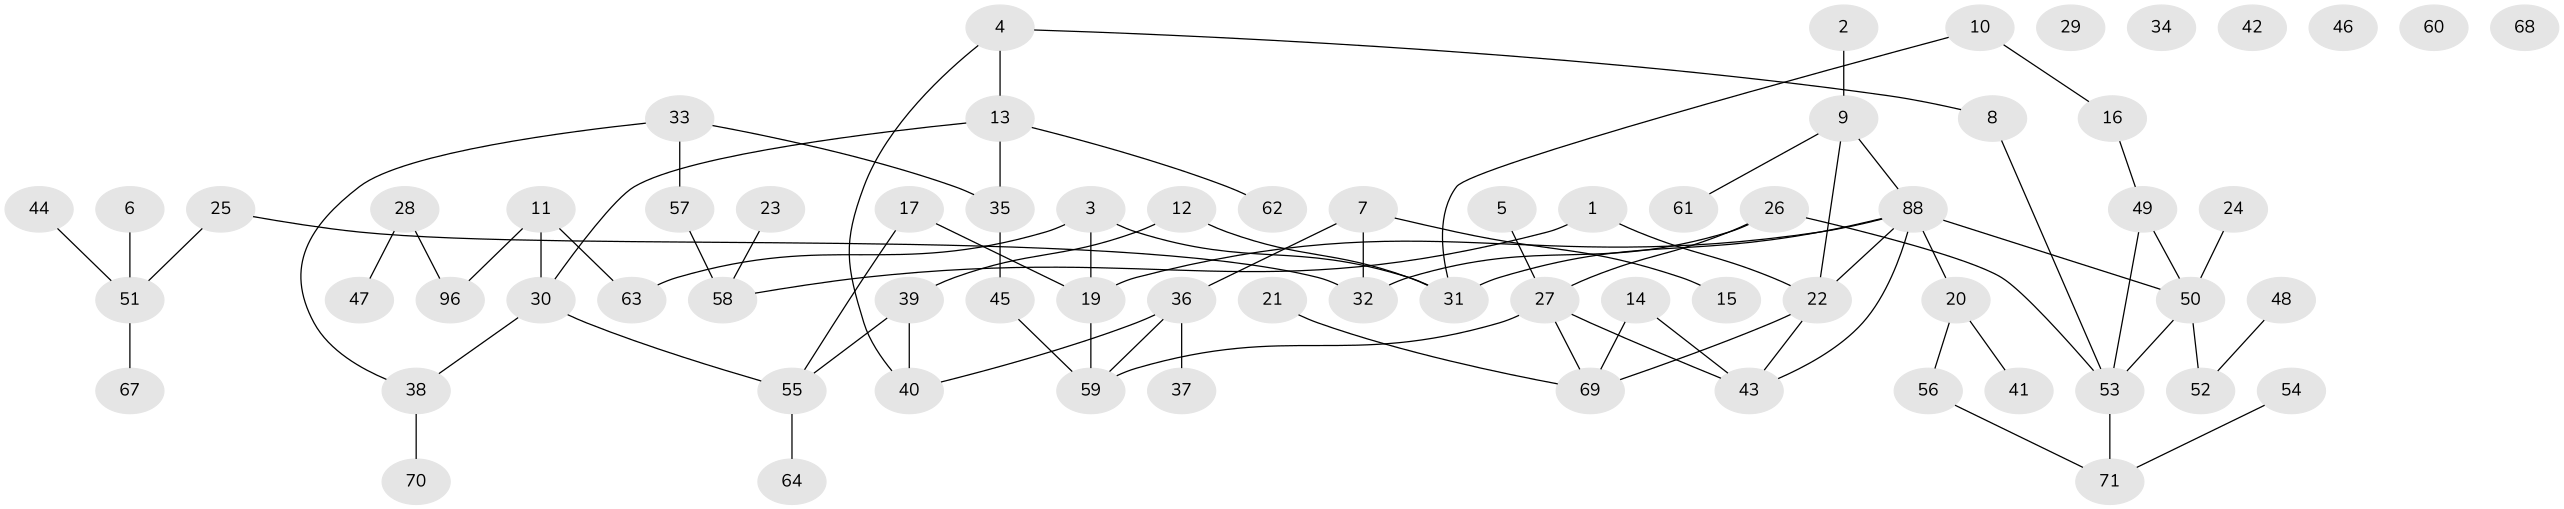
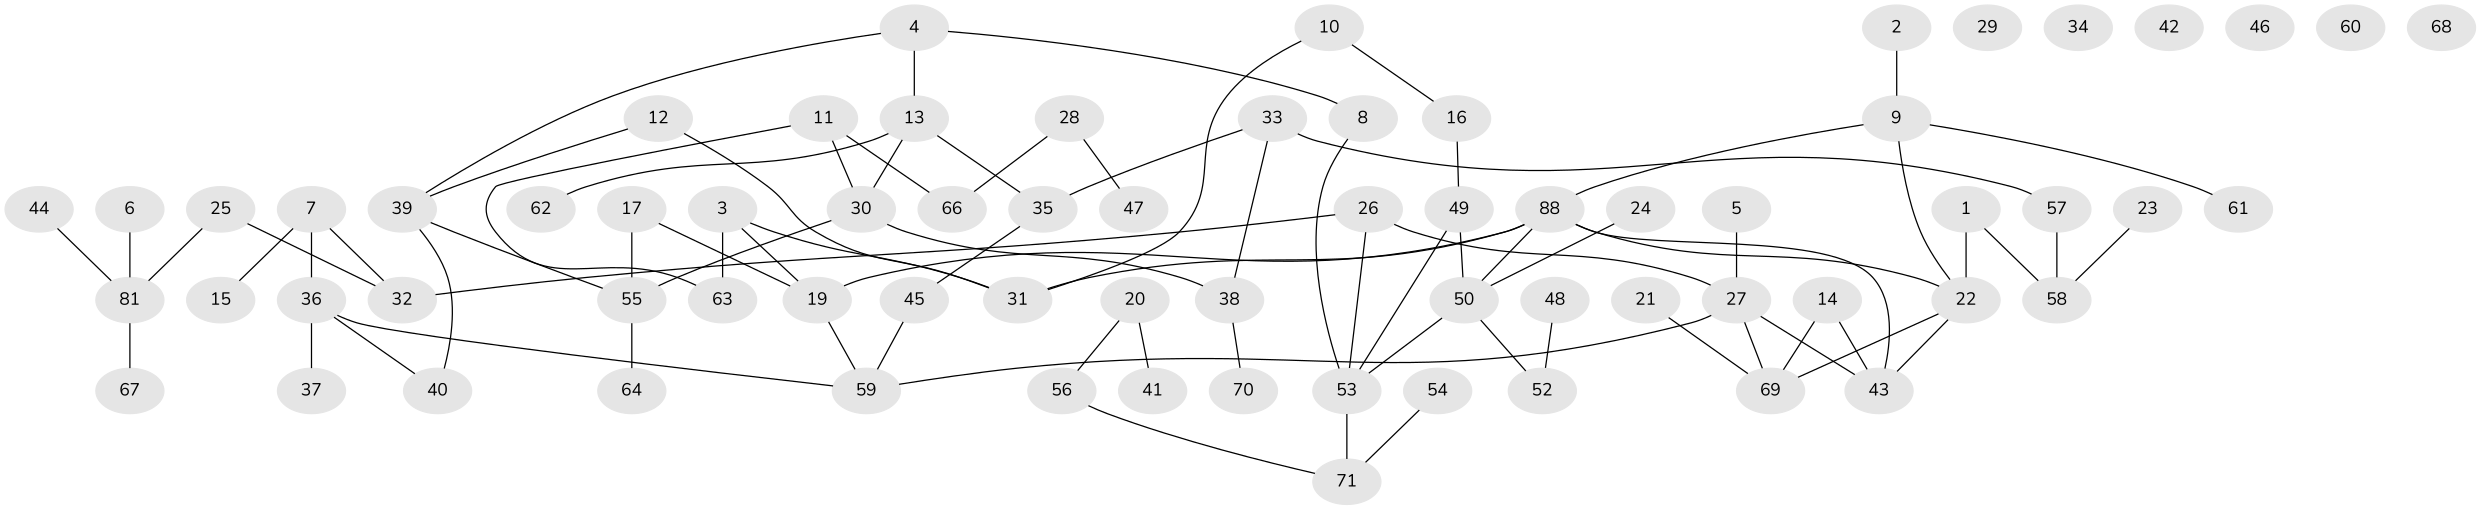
edge "4" -- "40": now "4" -- "39"
edge "88" -- "20": removed
node "51": label "51" -> "81"
node "96": label "96" -> "66"
